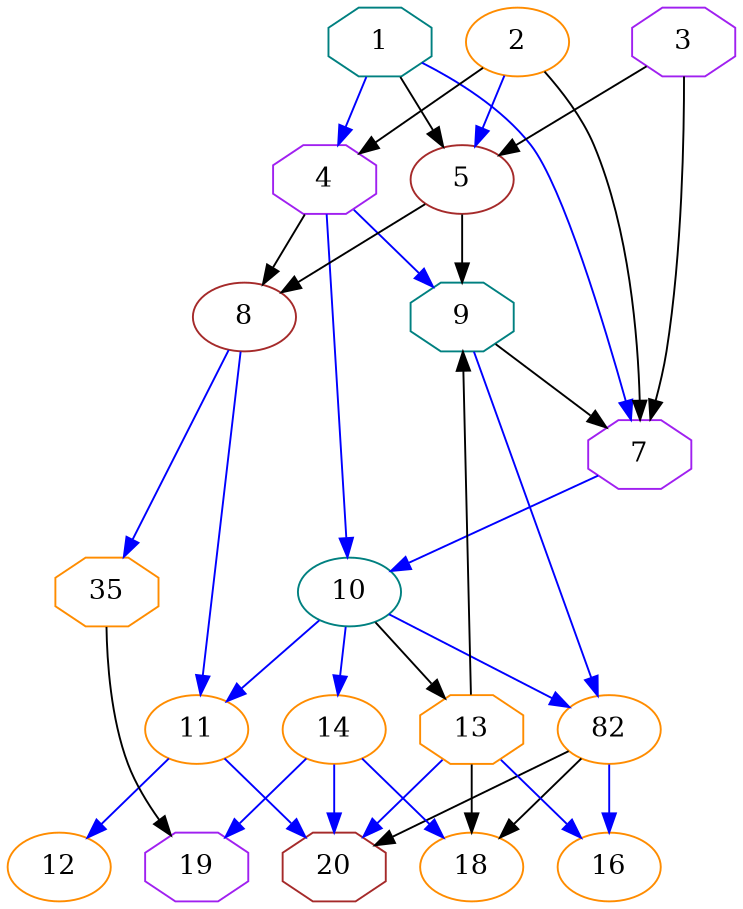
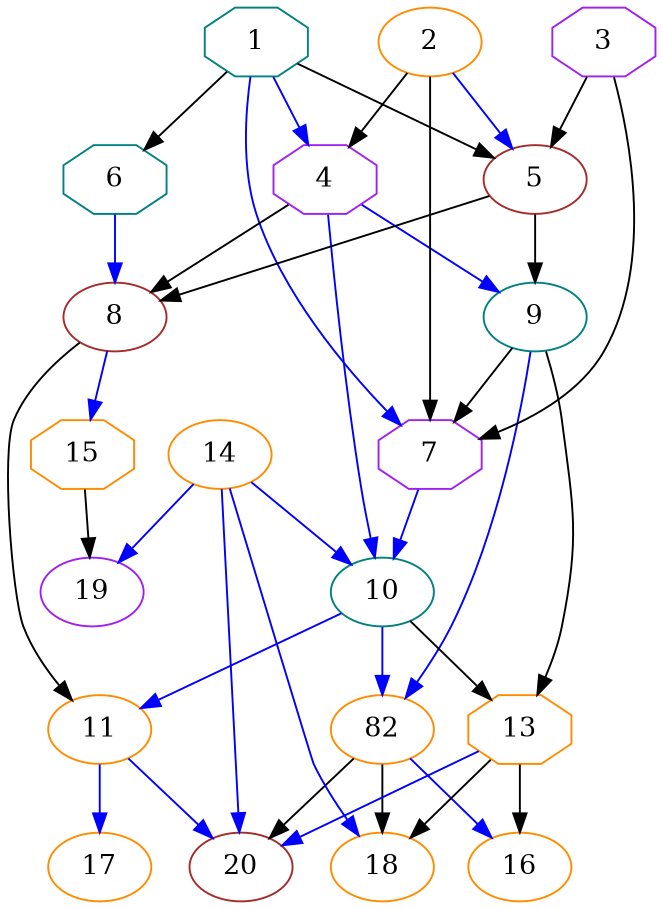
node "6": added
node "9": shape octagon -> ellipse
edge "8" -> "11": color blue -> black
edge "13" -> "9": reversed
node "35": label "35" -> "15"
edge "10" -> "14": reversed
edge "13" -> "16": color blue -> black
node "12": label "12" -> "17"
node "19": shape octagon -> ellipse
node "20": shape octagon -> ellipse
